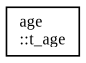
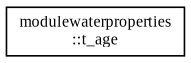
node "age ::t_age": label "age ::t_age" -> "modulewaterproperties ::t_age"
